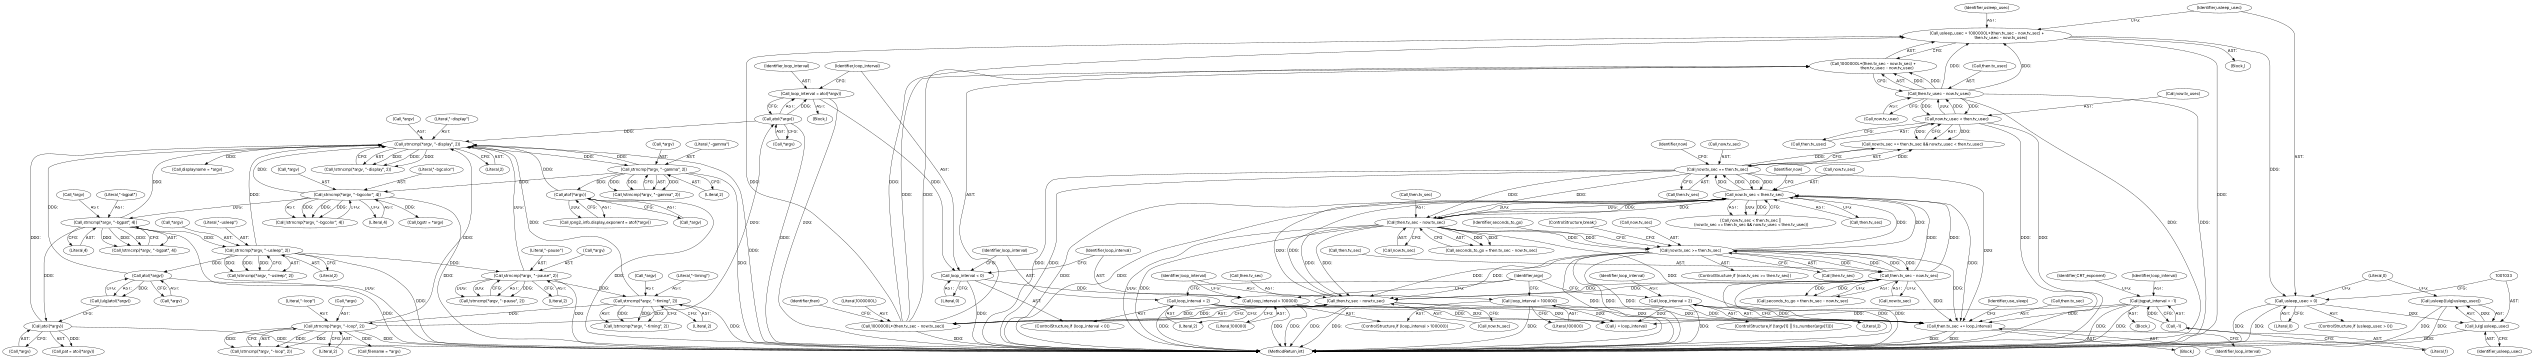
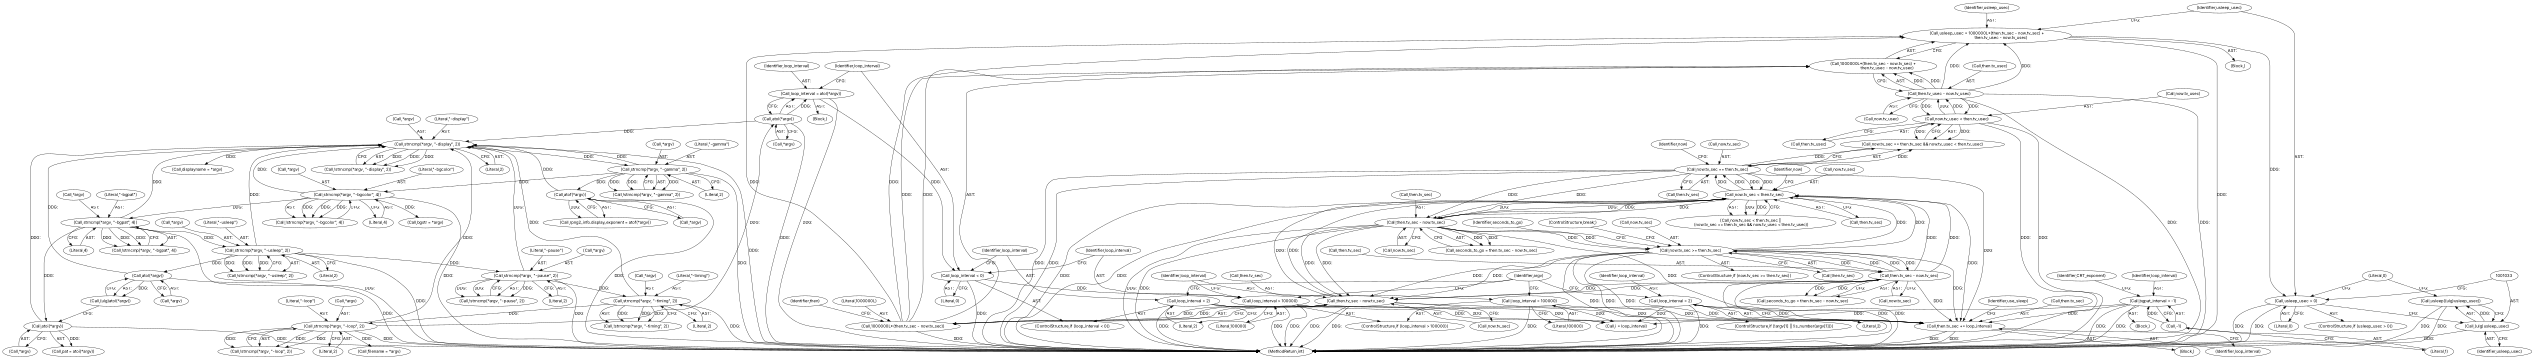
edge "(Call,usleep_usec > 0)" -> "(Call,(ulg)usleep_usec)": label "DDG: " -> "CFG: "
edge "(Call,usleep((ulg)usleep_usec))" -> "(Call,(ulg)usleep_usec)": label "AST: " -> "CFG: "
